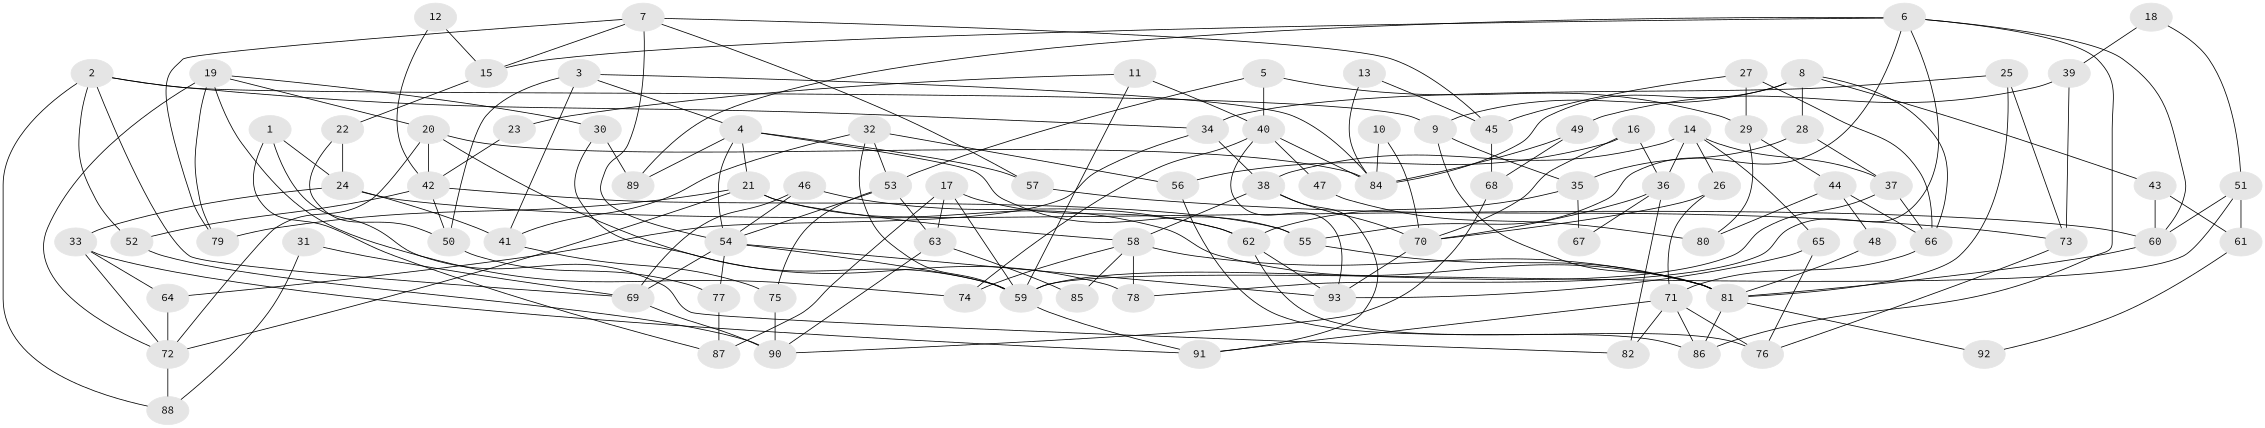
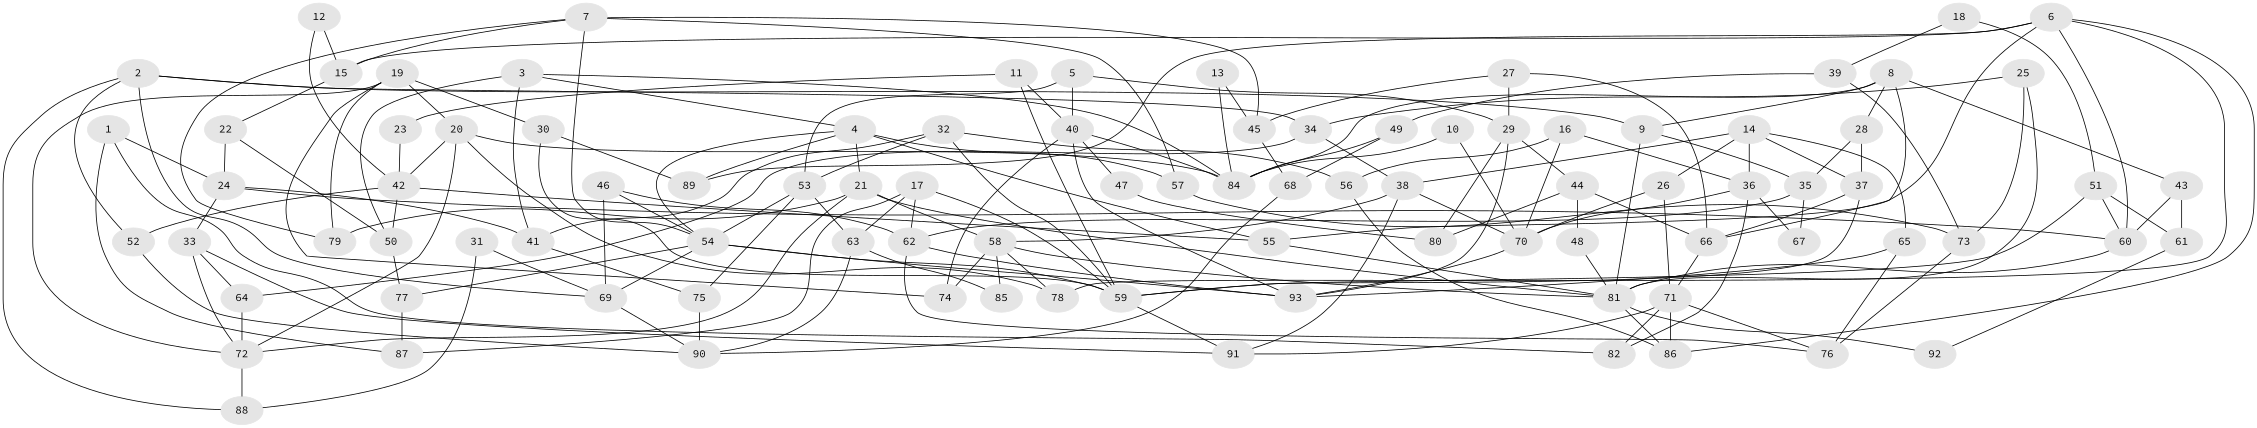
edge "29" -- "93": added
